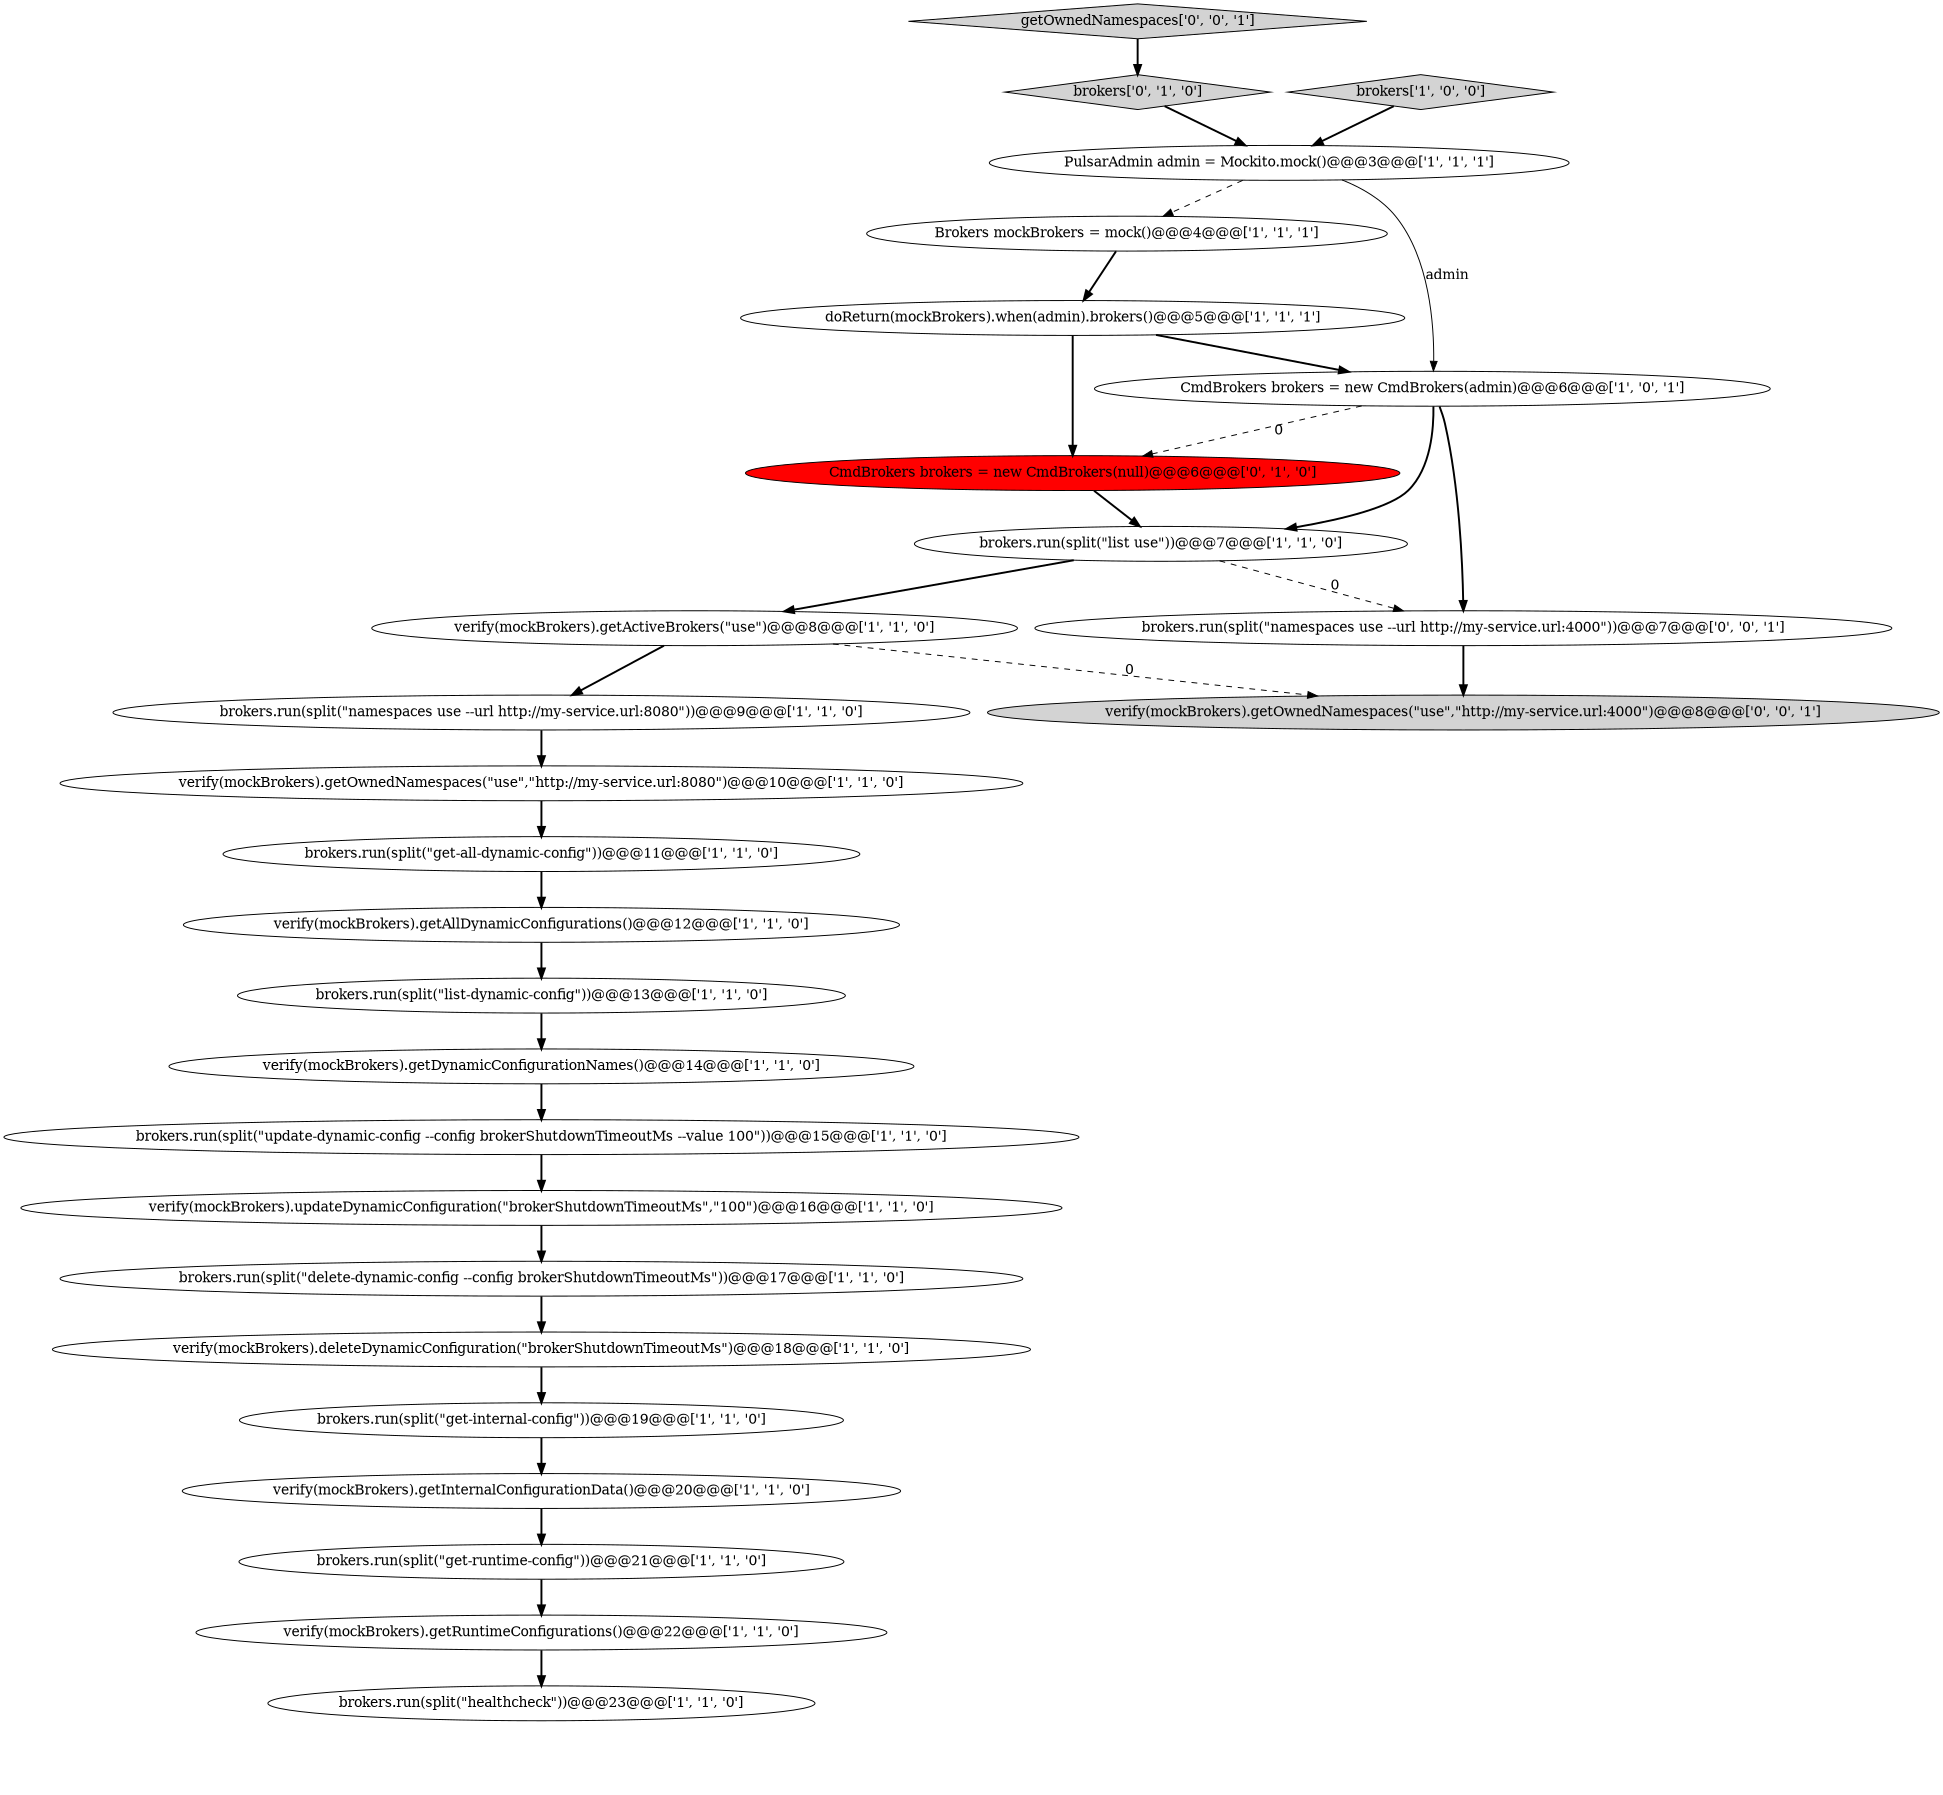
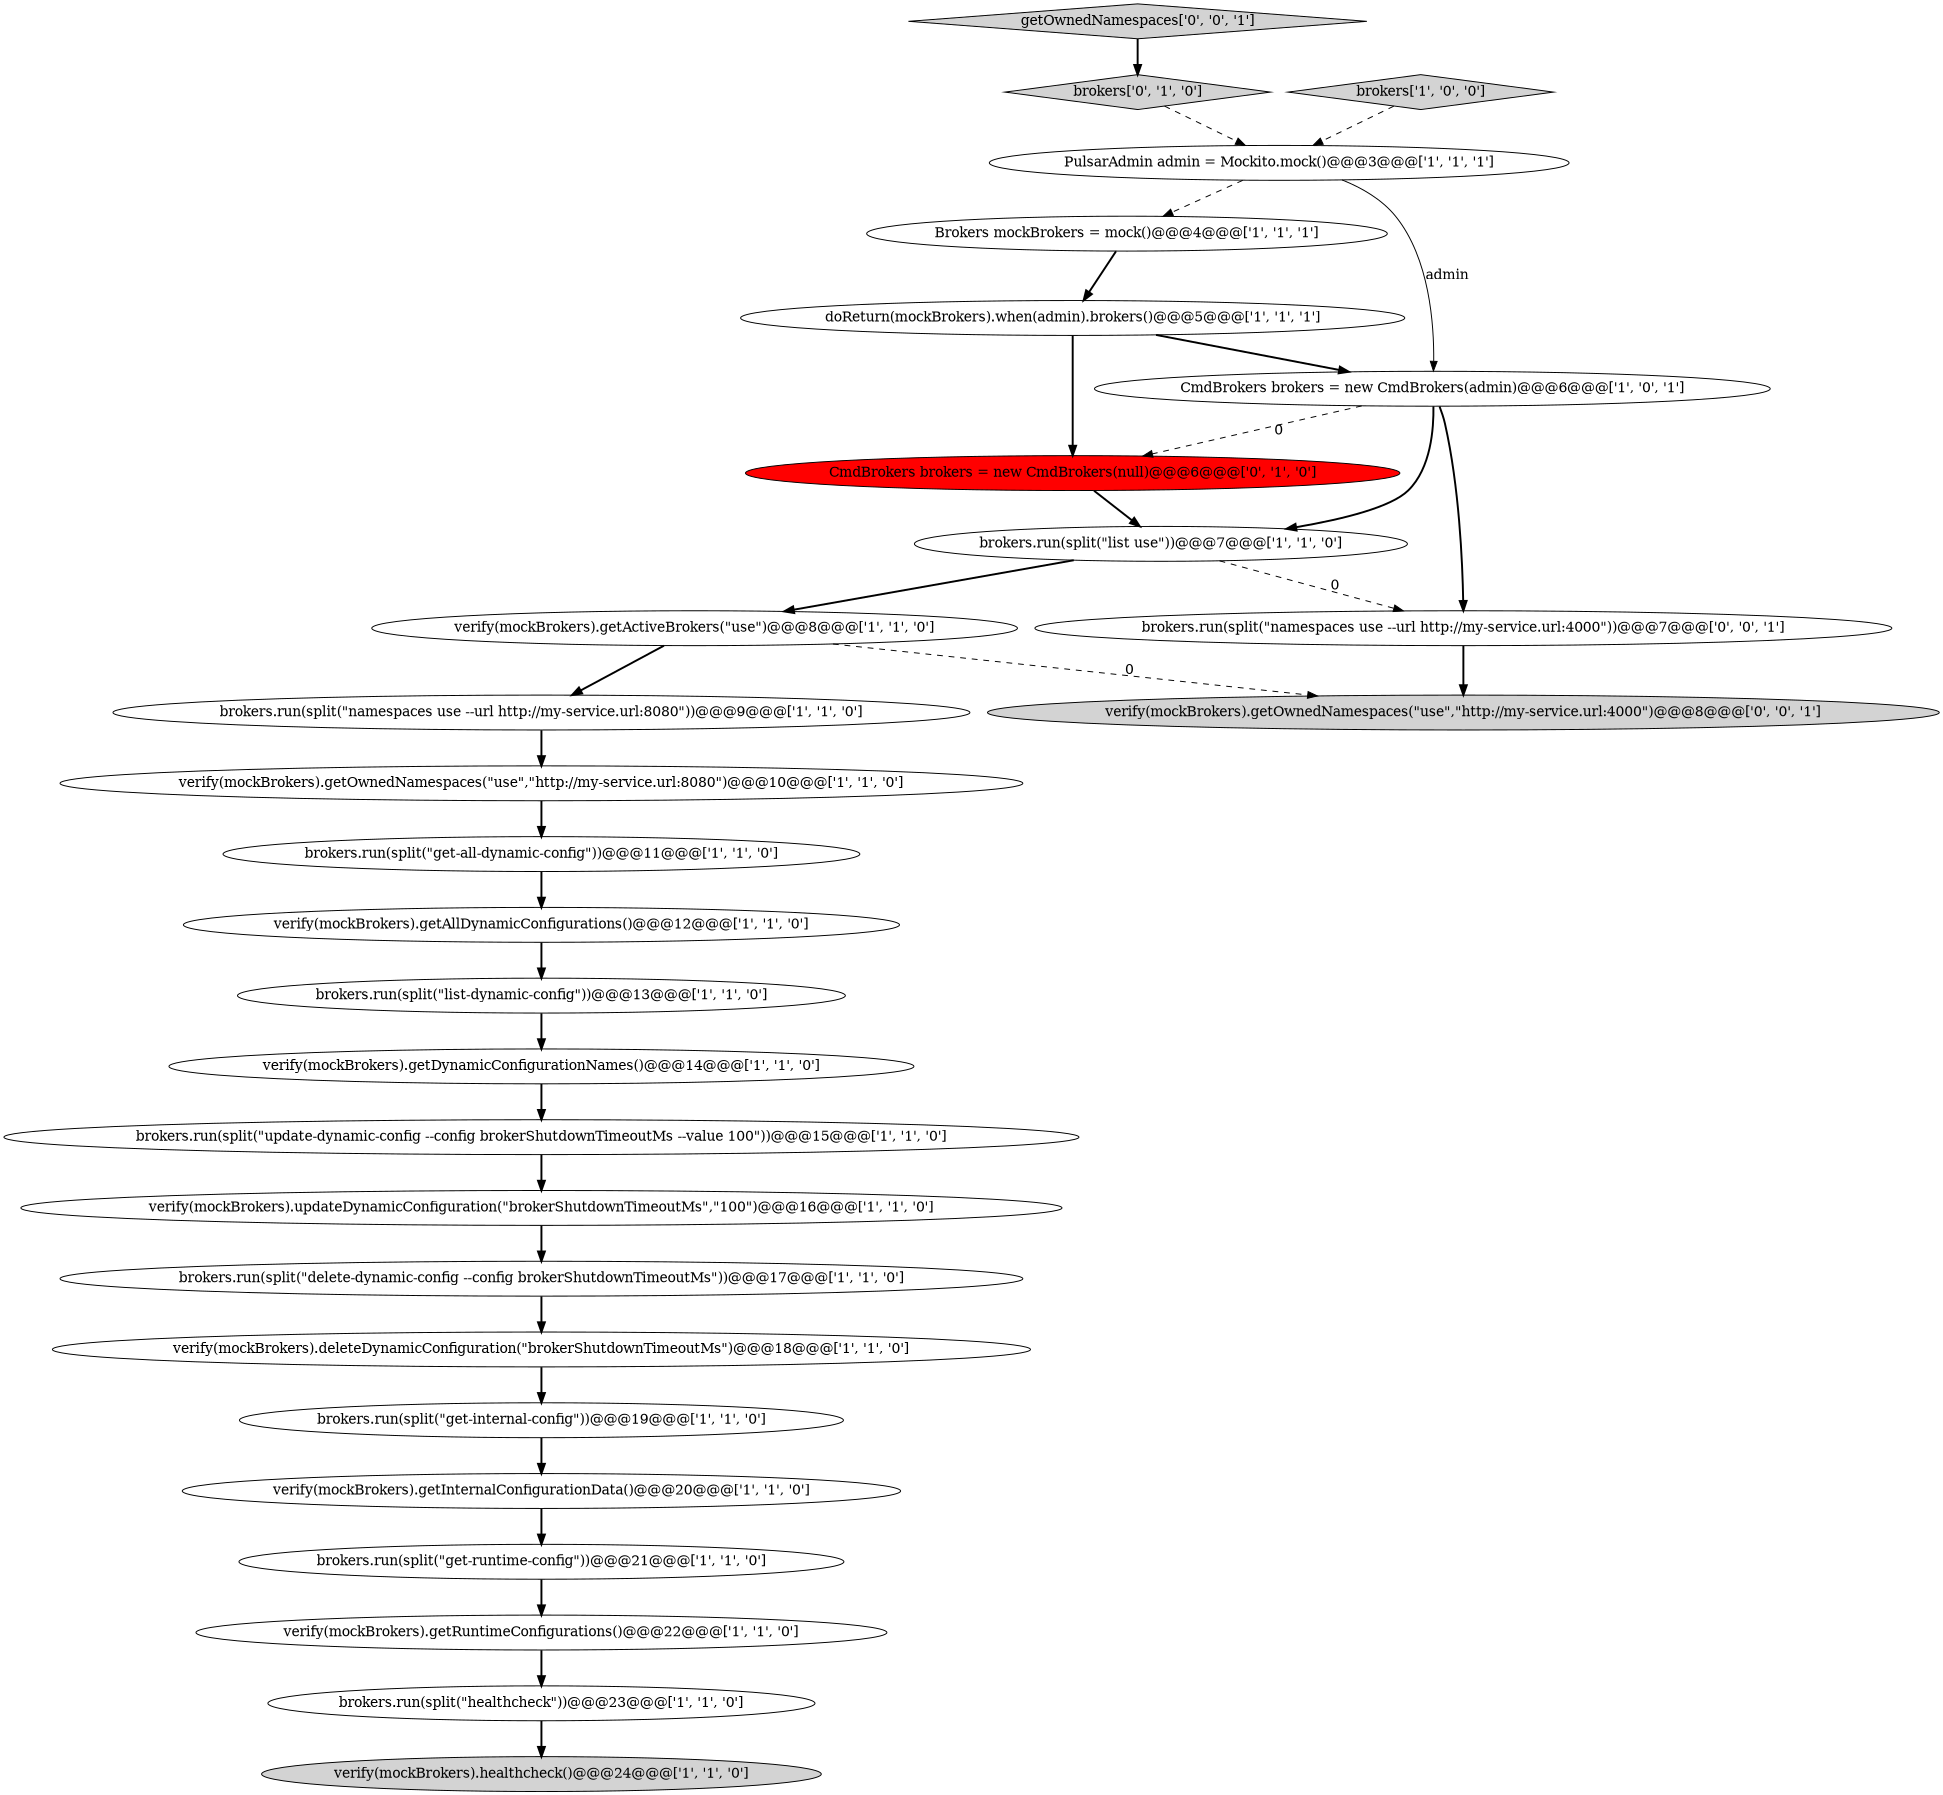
edge "brokers['0', '1', '0']" -> "PulsarAdmin admin = Mockito.mock()@@@3@@@['1', '1', '1']": style bold -> dashed
edge "brokers['1', '0', '0']" -> "PulsarAdmin admin = Mockito.mock()@@@3@@@['1', '1', '1']": style bold -> dashed
node "verify(mockBrokers).healthcheck()@@@24@@@['1', '1', '0']": added
